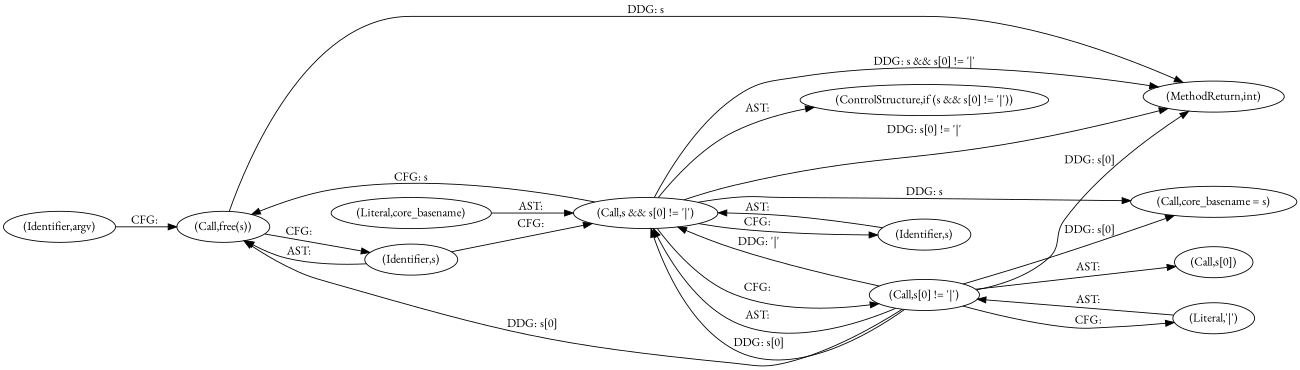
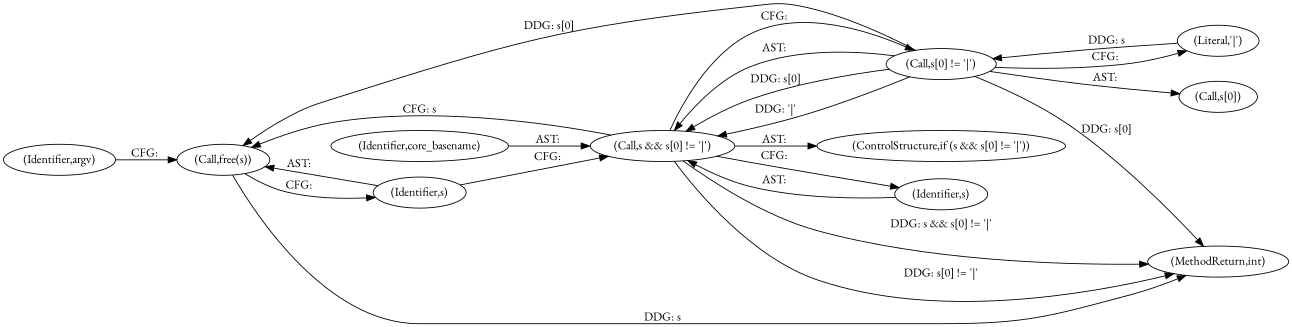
node "(Call,core_basename = s)": removed
node "(Literal,core_basename)": label "(Literal,core_basename)" -> "(Identifier,core_basename)"
edge "(Literal,'|')" -> "(Call,s[0] != '|')": label "AST: " -> "DDG: s"
